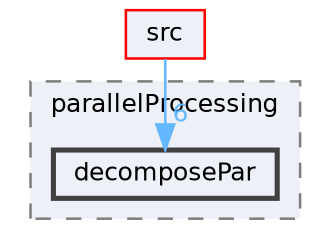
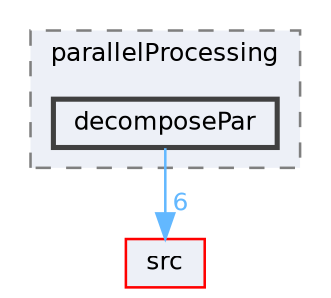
edge "src" -> "decomposePar": reversed
